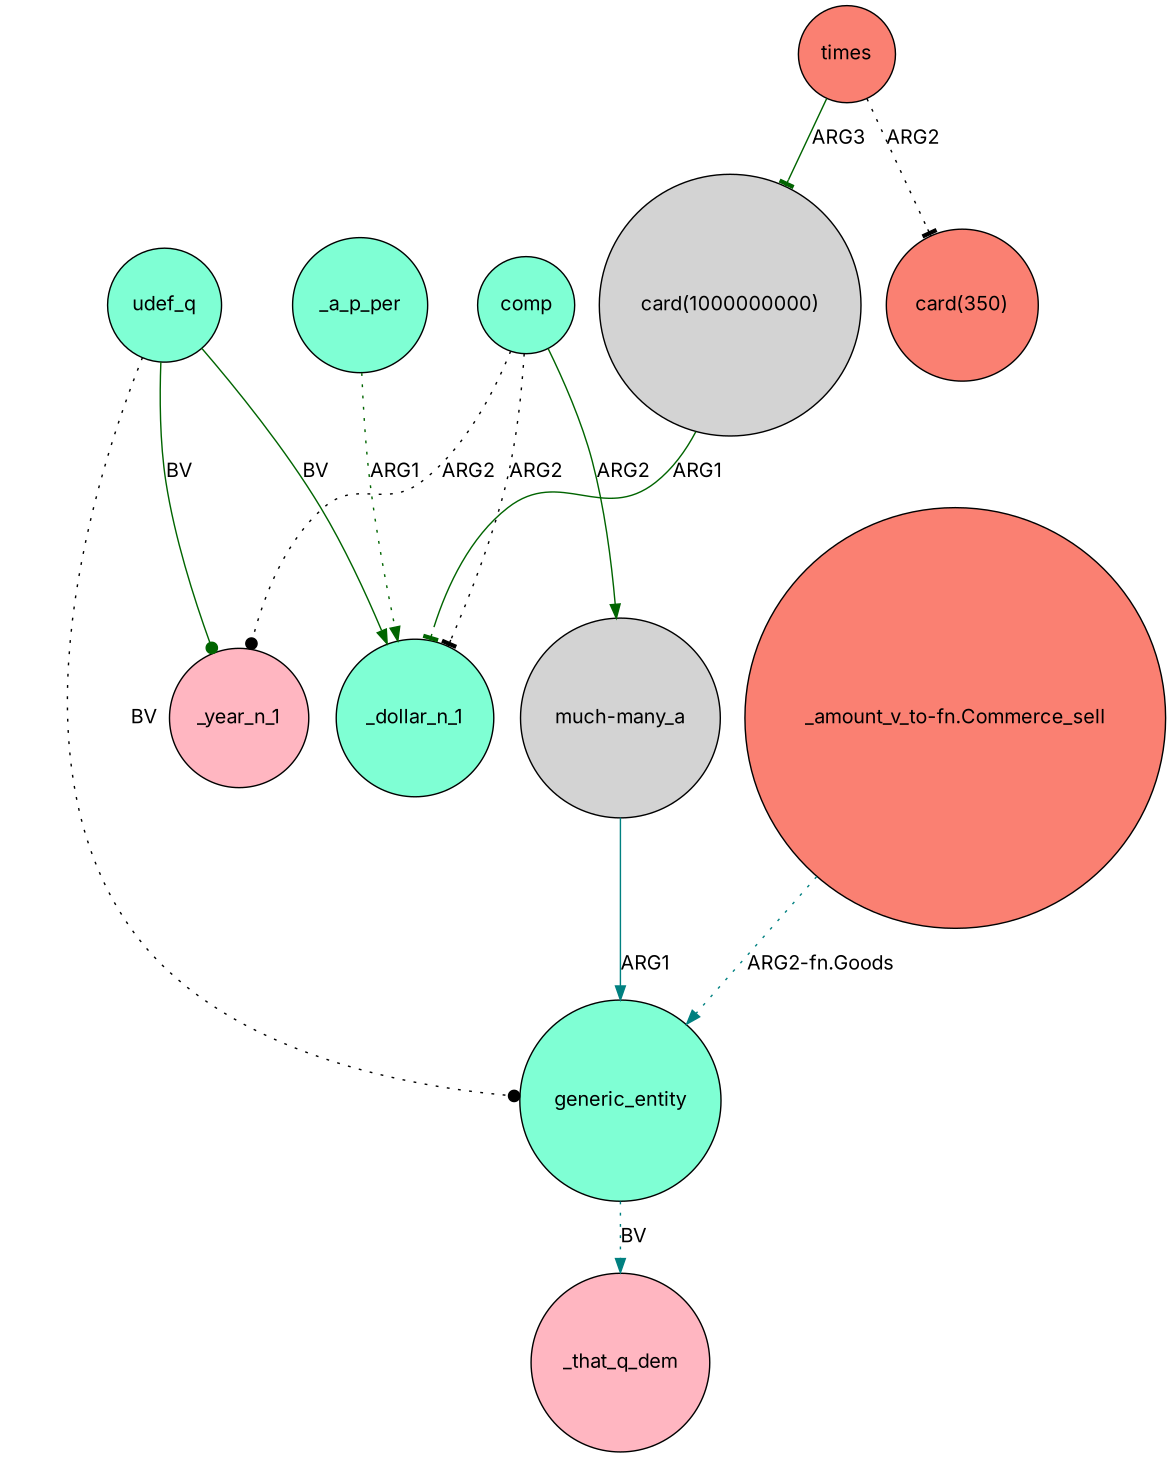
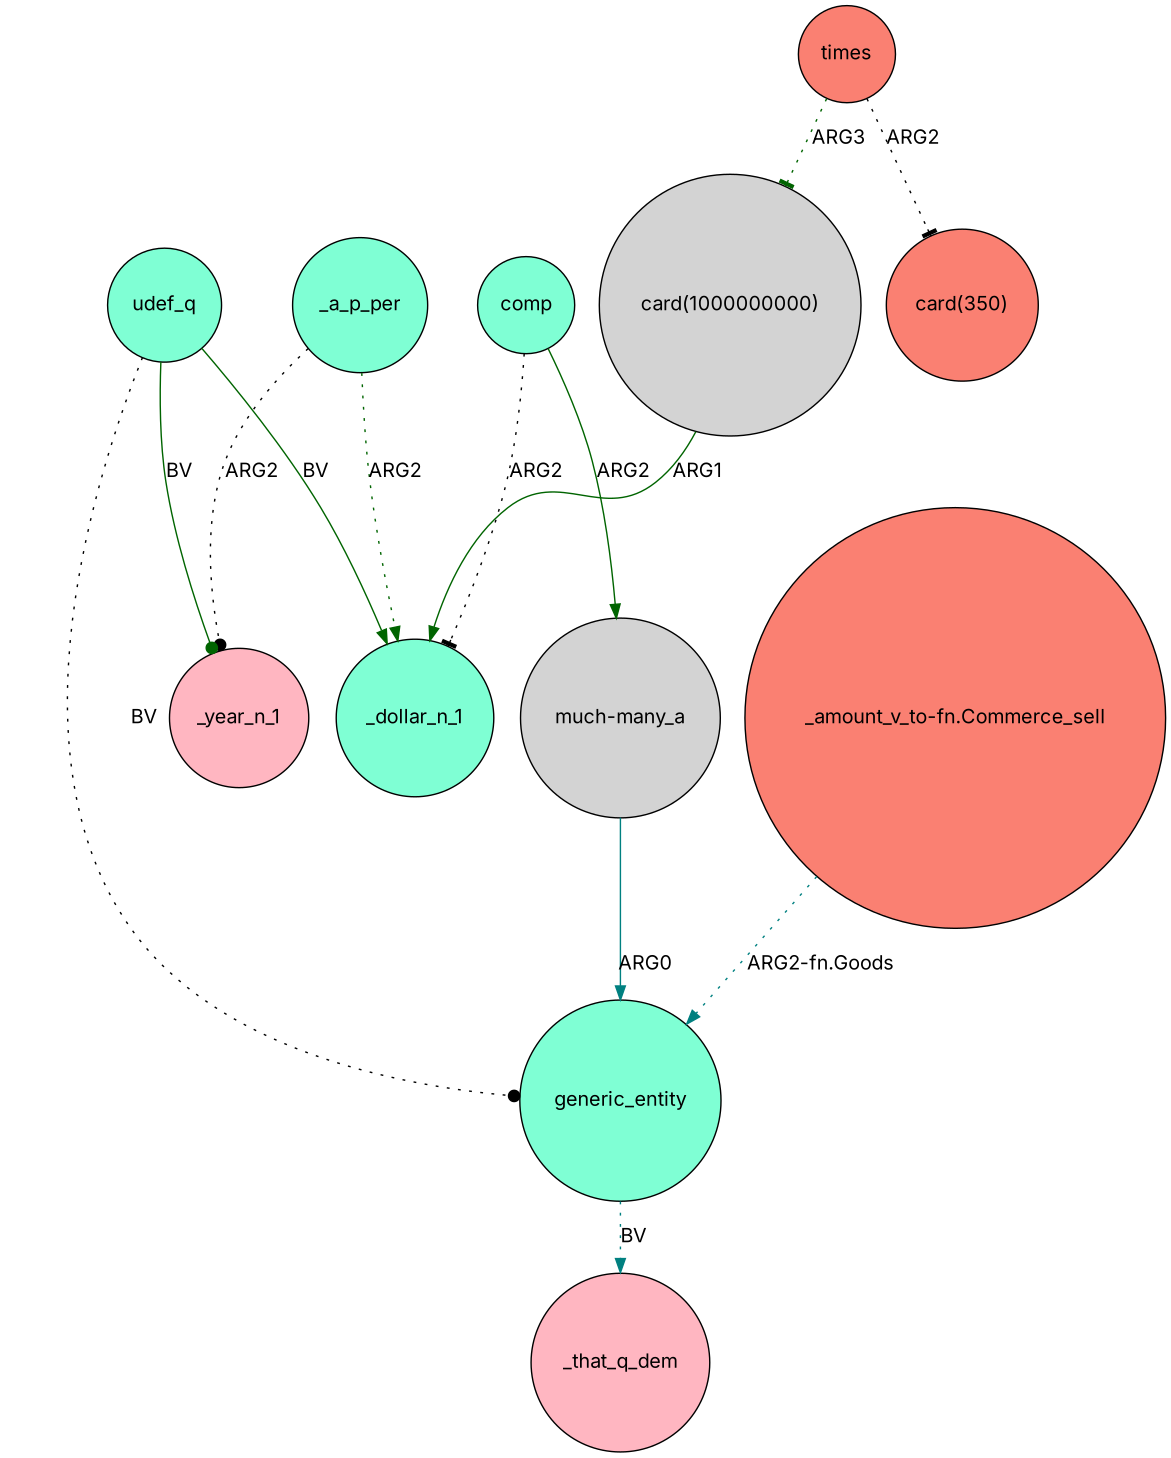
edge "times" -> "card(1000000000)": style solid -> dotted
edge "_a_p_per" -> "_dollar_n_1": label "ARG1" -> "ARG2"
edge "card(1000000000)" -> "_dollar_n_1": arrowhead tee -> normal
edge "comp" -> "_year_n_1": now "_a_p_per" -> "_year_n_1"
edge "much-many_a" -> "generic_entity": label "ARG1" -> "ARG0"
